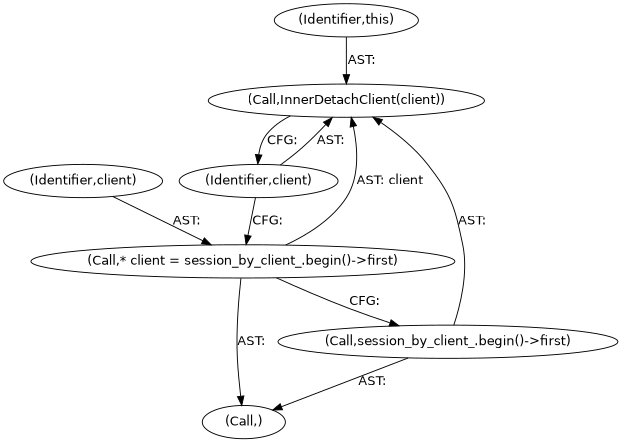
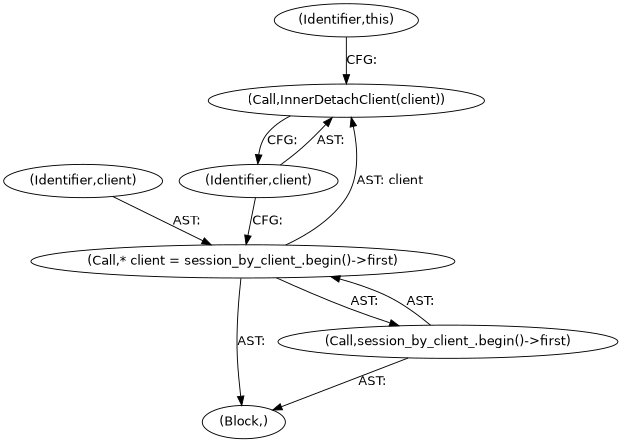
edge "(Identifier,this)" -> "(Call,InnerDetachClient(client))": label "AST: " -> "CFG: "
edge "(Call,session_by_client_.begin()->first)" -> "(Call,InnerDetachClient(client))": now "(Call,session_by_client_.begin()->first)" -> "(Call,* client = session_by_client_.begin()->first)"
edge "(Call,* client = session_by_client_.begin()->first)" -> "(Call,session_by_client_.begin()->first)": label "CFG: " -> "AST: "
node "(Call,)": label "(Call,)" -> "(Block,)"
